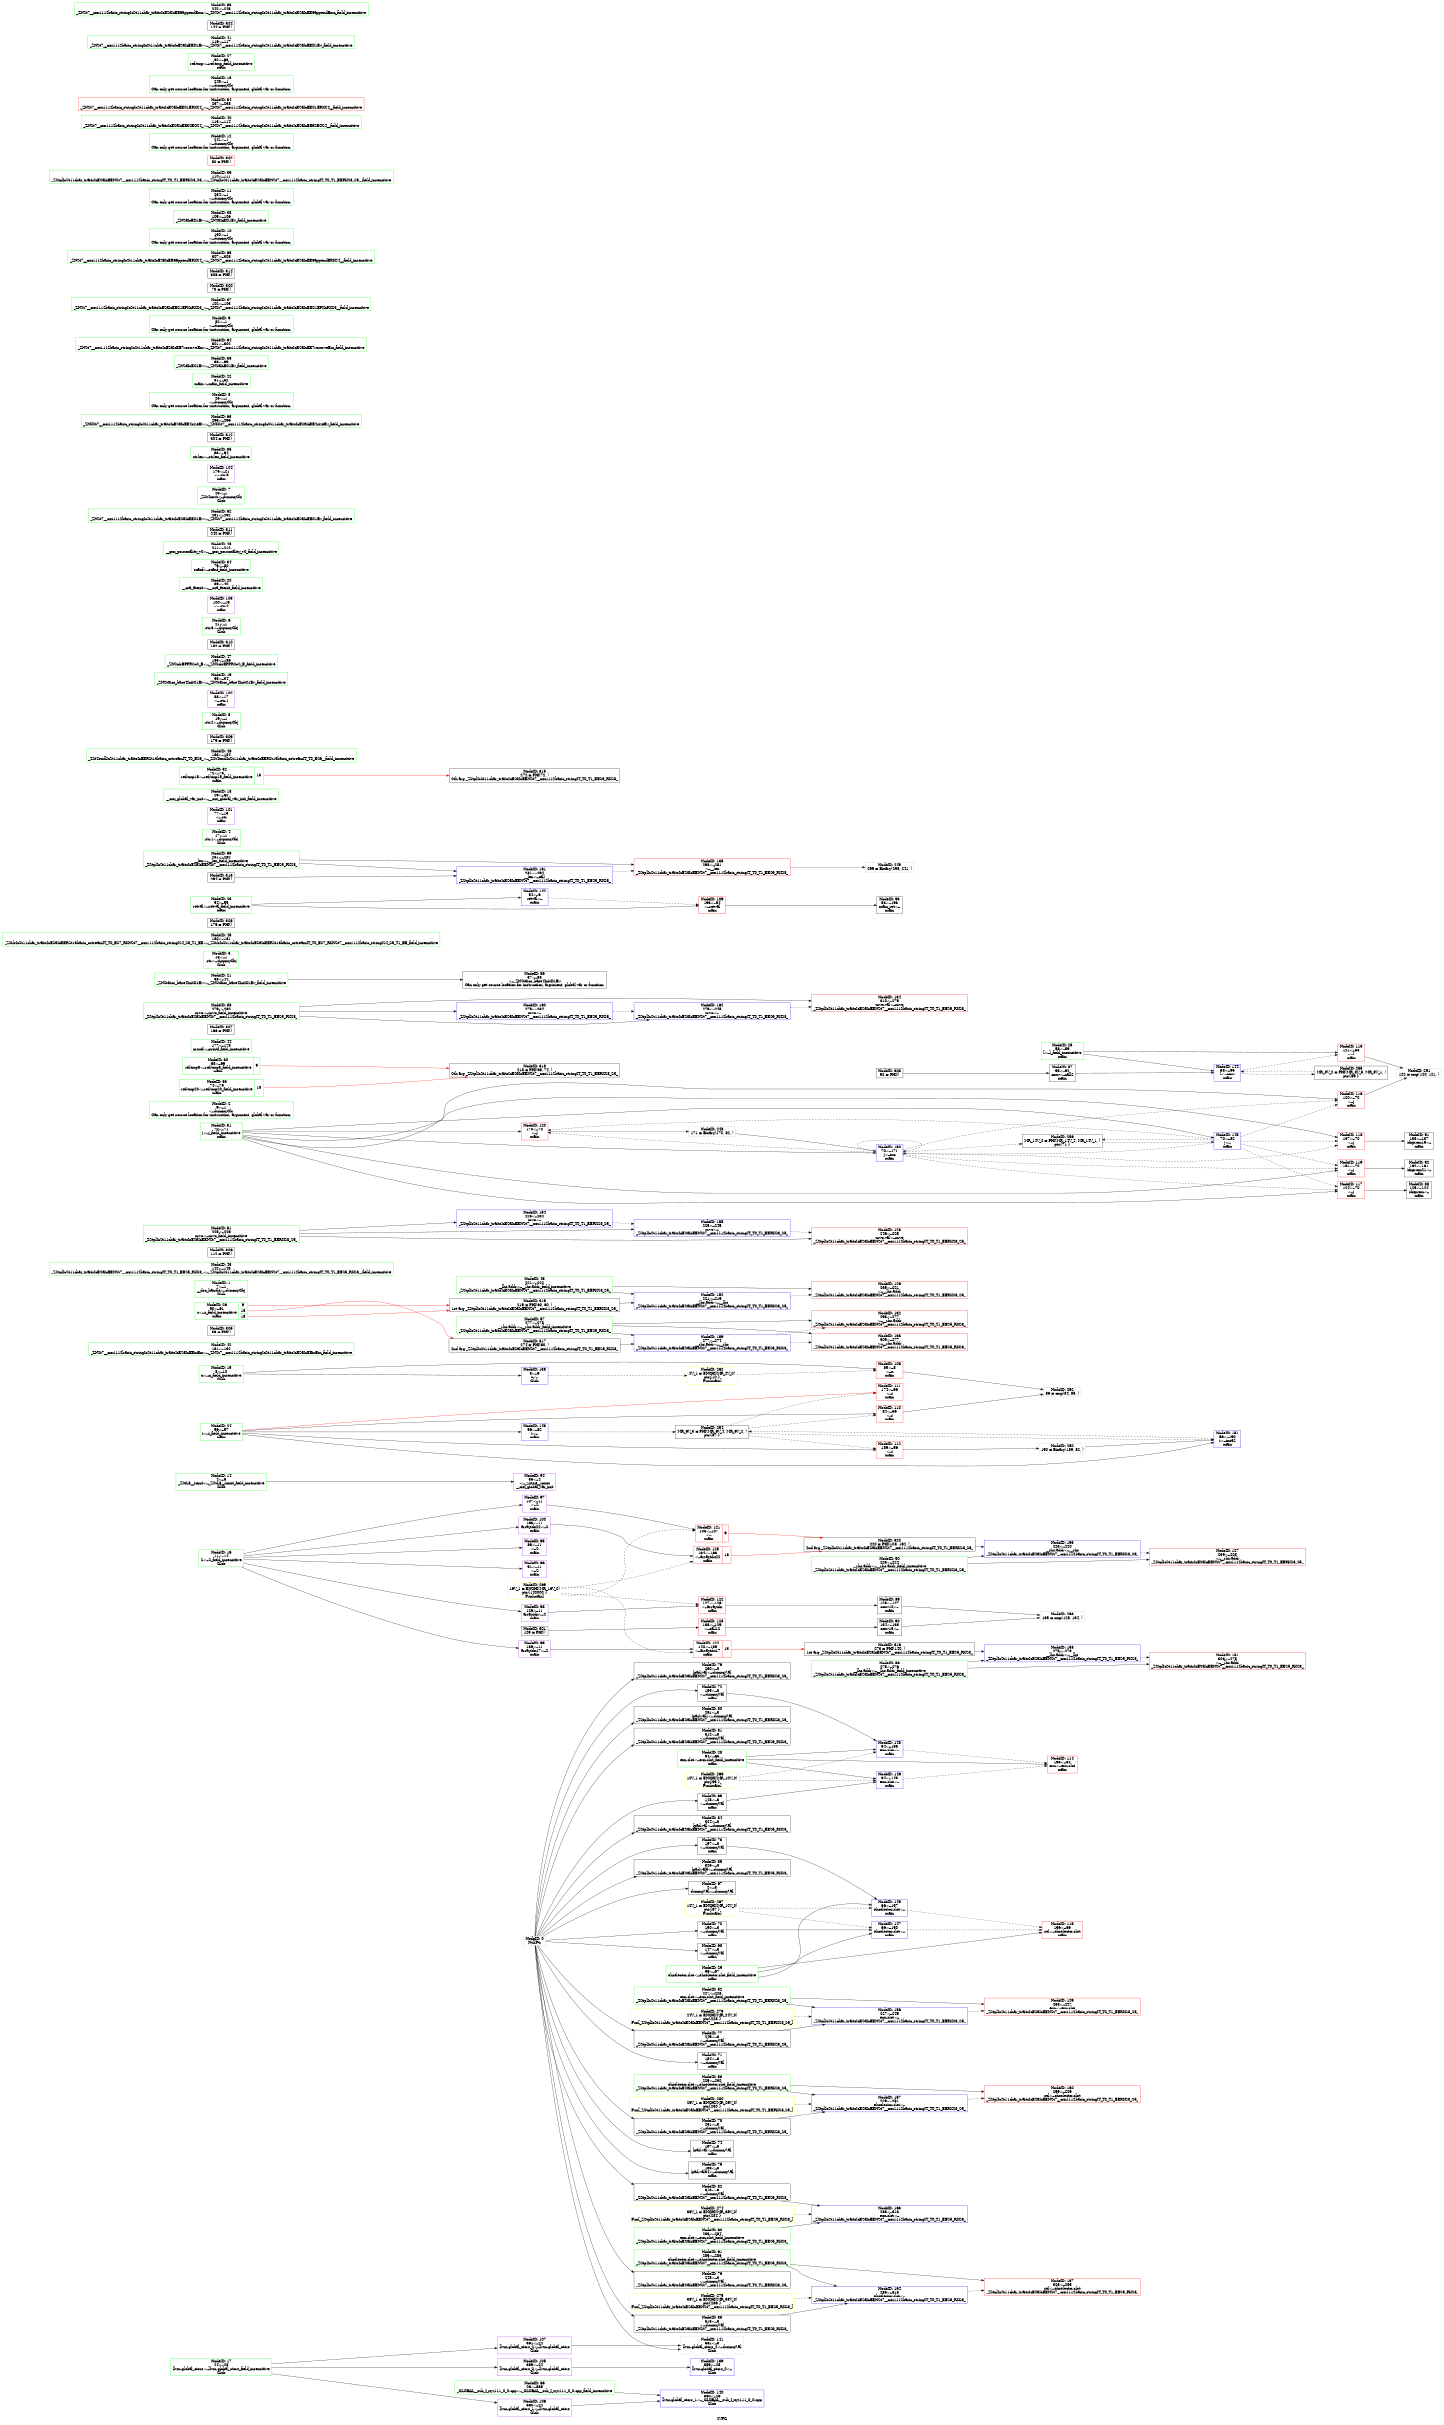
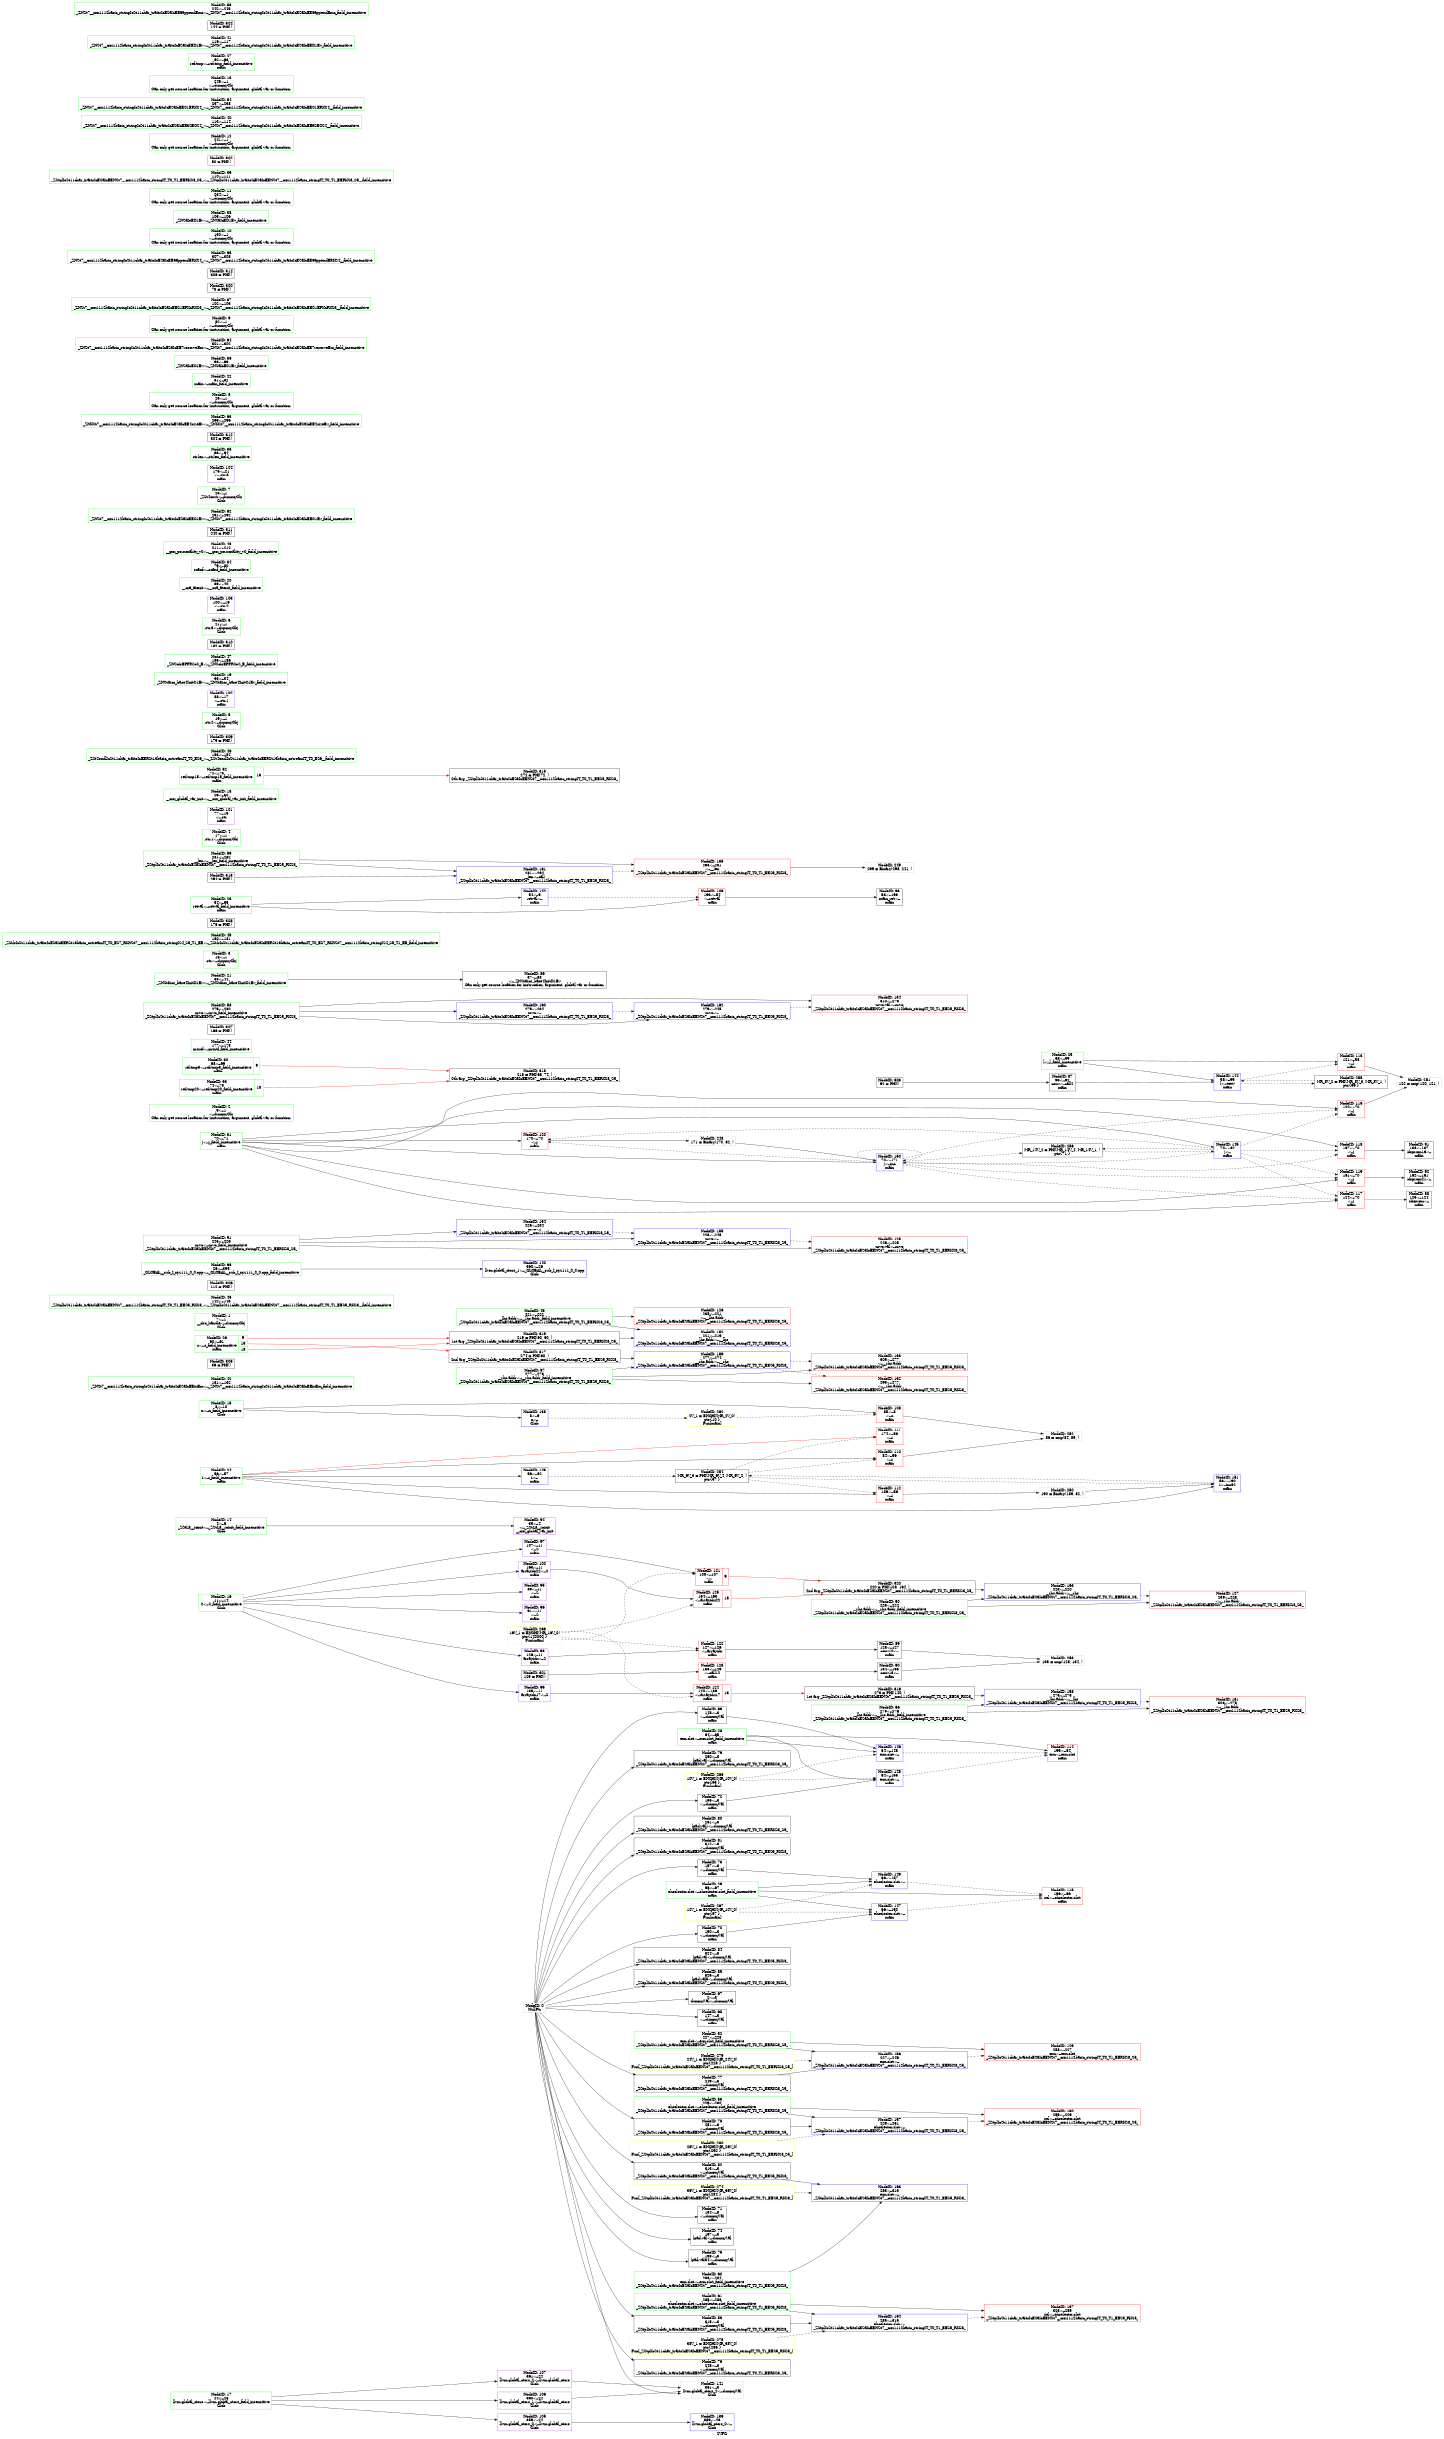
node "NodeID: 54": color red -> green
edge "NodeID: 152" -> "NodeID: 126": removed
edge "NodeID: 106" -> "NodeID: 140": now "NodeID: 106" -> "NodeID: 141"
